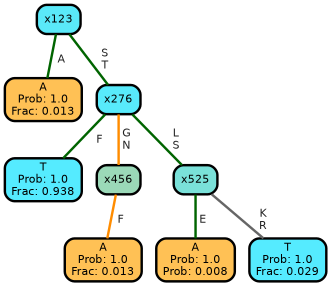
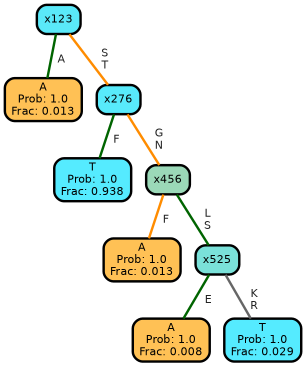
edge "x123" -- "x276": color darkgreen -> darkorange
edge "x276" -- "x525": now "x456" -- "x525"
node "A Prob: 1.0 Prob: 0.008": label "A Prob: 1.0 Prob: 0.008" -> "A Prob: 1.0 Frac: 0.008"
